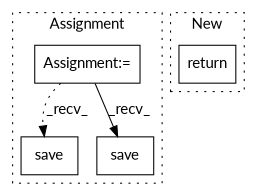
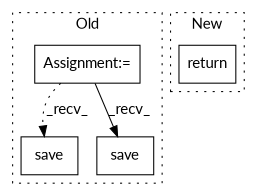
cluster "Assignment": label "Assignment" -> "Old"
